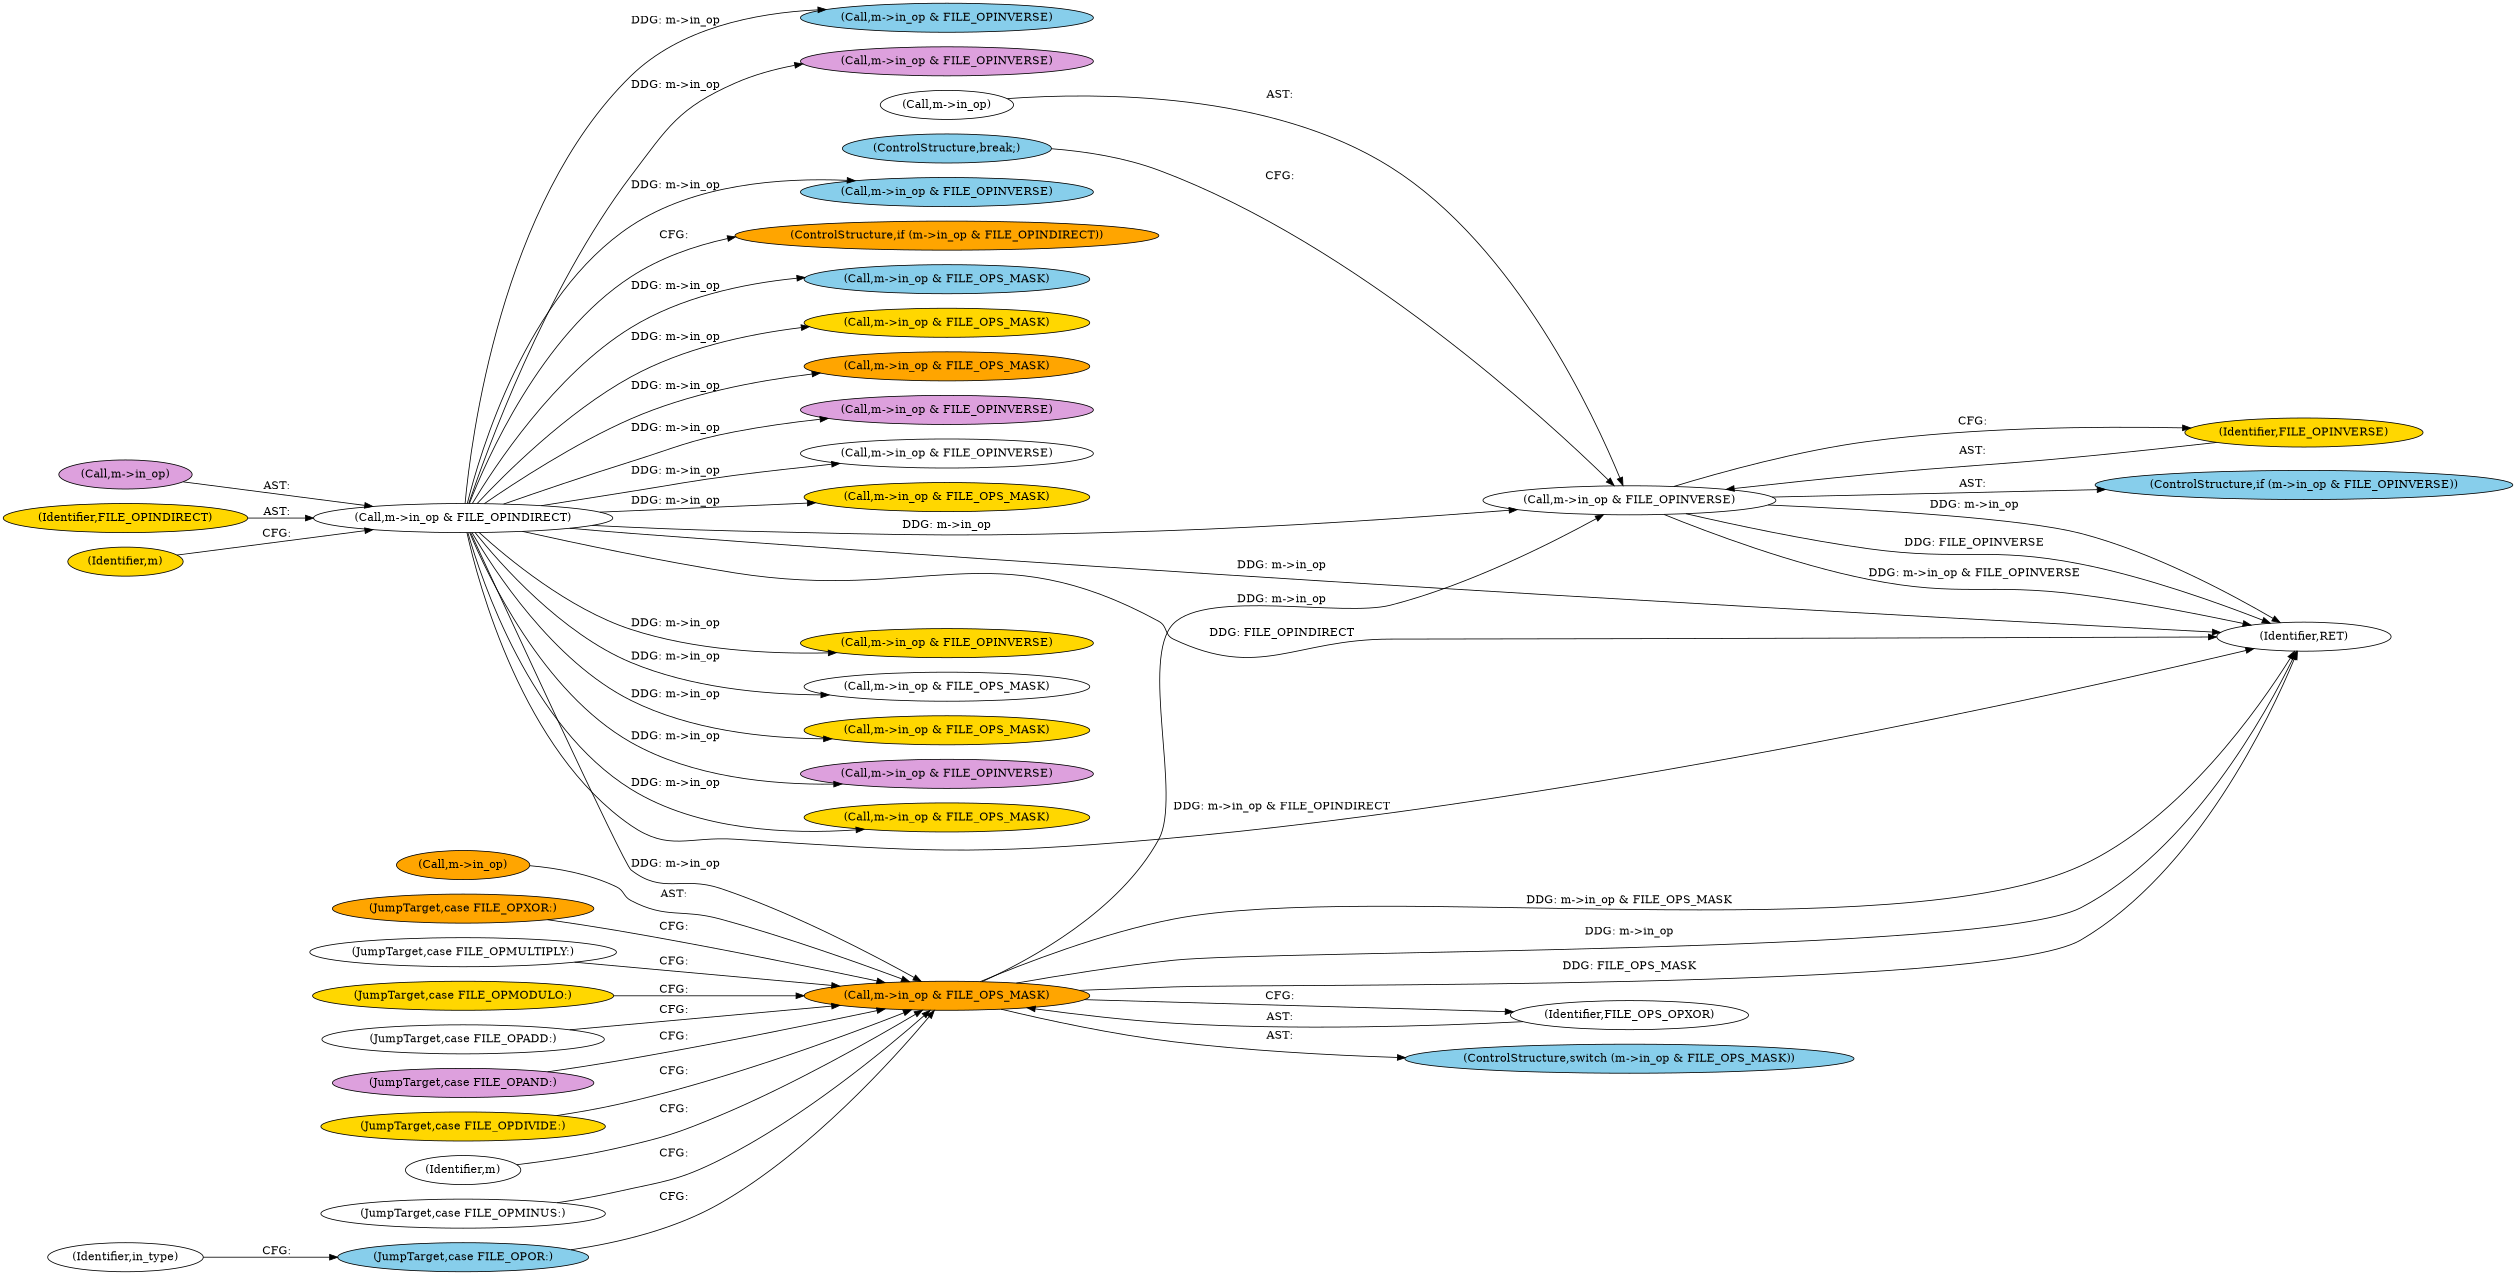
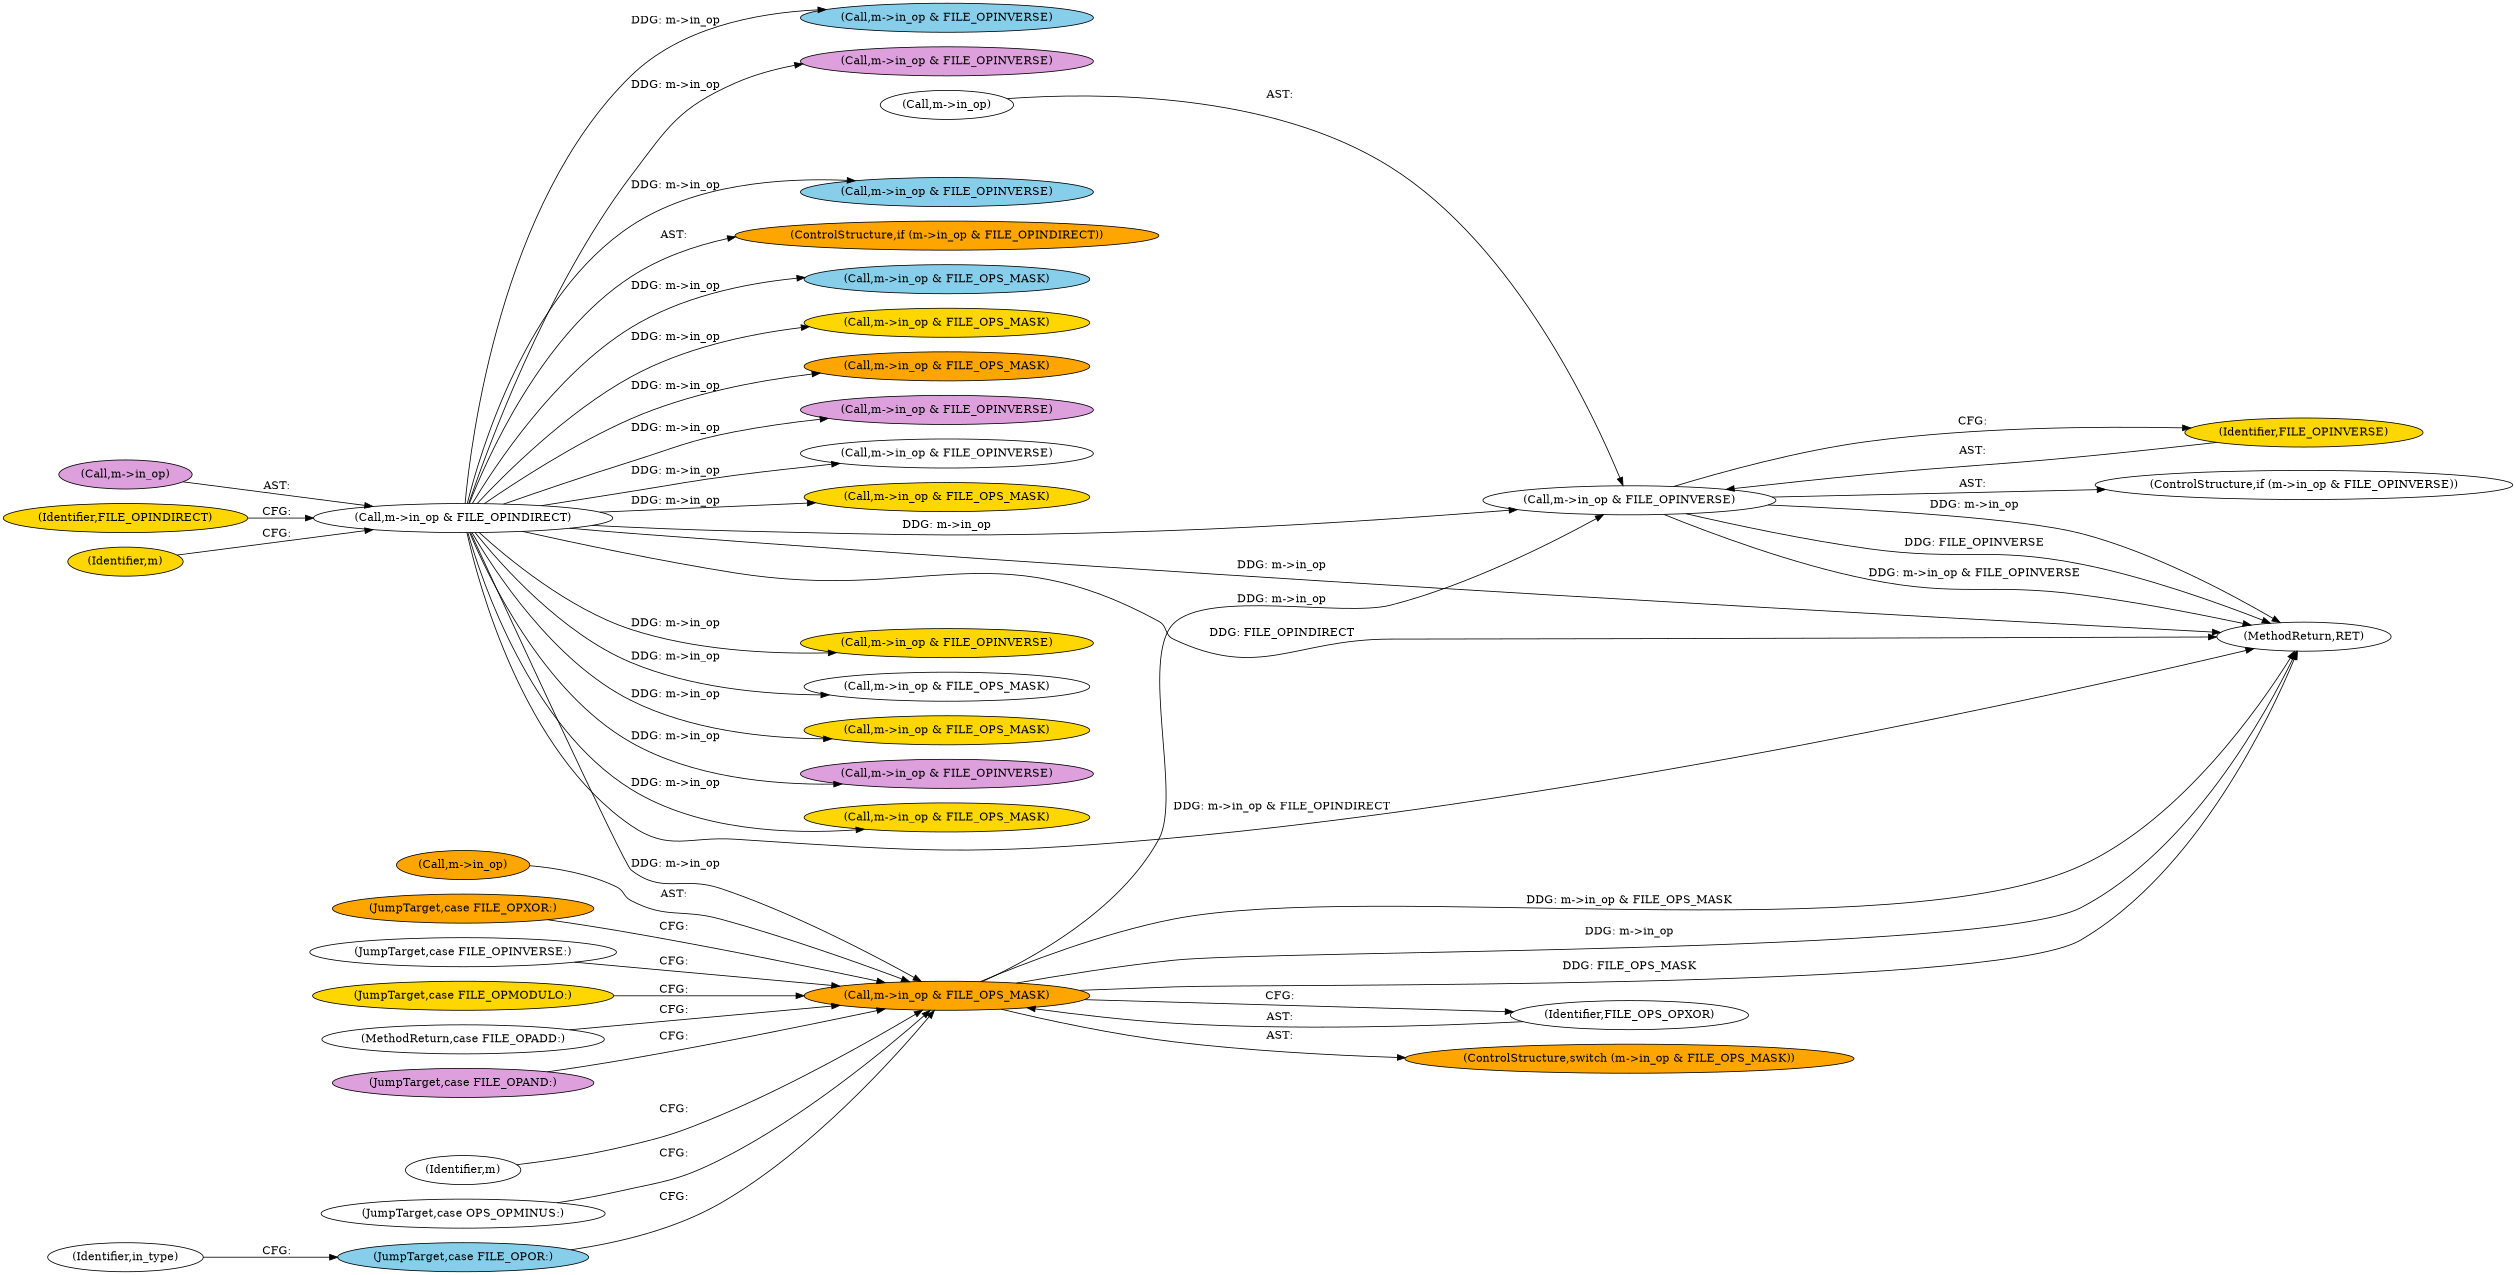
node "(ControlStructure,break;)": removed
edge "(Call,m->in_op & FILE_OPINDIRECT)" -> "(ControlStructure,if (m->in_op & FILE_OPINDIRECT))": label "CFG: " -> "AST: "
node "(ControlStructure,if (m->in_op & FILE_OPINVERSE))": fillcolor skyblue -> white
edge "(Identifier,FILE_OPINDIRECT)" -> "(Call,m->in_op & FILE_OPINDIRECT)": label "AST: " -> "CFG: "
node "(Identifier,RET)": label "(Identifier,RET)" -> "(MethodReturn,RET)"
node "(JumpTarget,case FILE_OPMULTIPLY:)": label "(JumpTarget,case FILE_OPMULTIPLY:)" -> "(JumpTarget,case FILE_OPINVERSE:)"
node "(JumpTarget,case FILE_OPADD:)": label "(JumpTarget,case FILE_OPADD:)" -> "(MethodReturn,case FILE_OPADD:)"
node "(ControlStructure,switch (m->in_op & FILE_OPS_MASK))": fillcolor skyblue -> orange
node "(JumpTarget,case FILE_OPDIVIDE:)": removed
node "(JumpTarget,case FILE_OPMINUS:)": label "(JumpTarget,case FILE_OPMINUS:)" -> "(JumpTarget,case OPS_OPMINUS:)"
